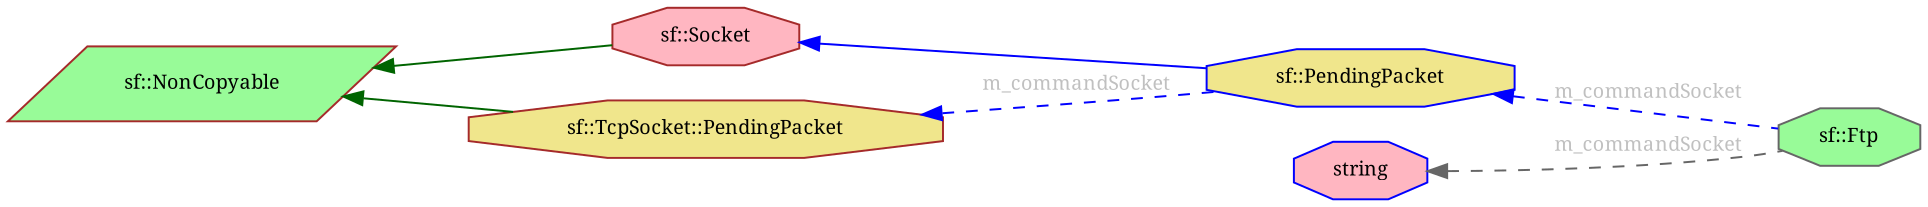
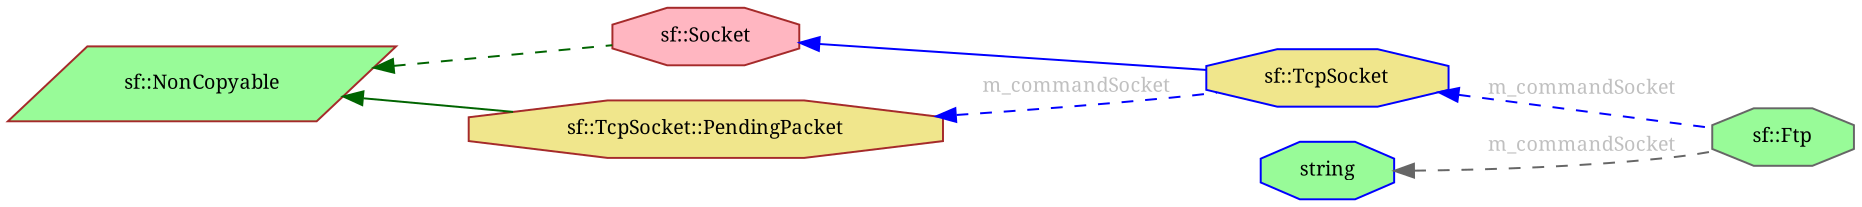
edge "sf::Socket" -> "sf::NonCopyable": style solid -> dashed
node "sf::PendingPacket": label "sf::PendingPacket" -> "sf::TcpSocket"
node "string": fillcolor lightpink -> palegreen
